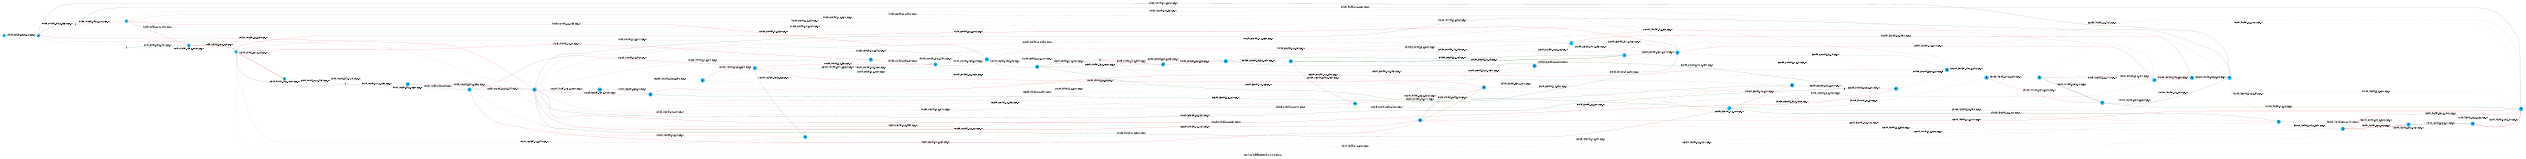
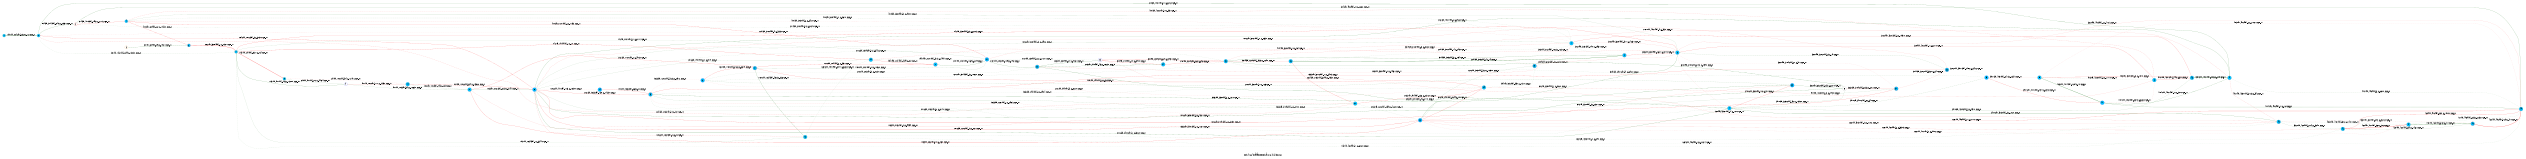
edge "6" -- "7": label "6_0.9kb - 7_48.7kb l=5031 g=3691 type=10" -> "28_6.7kb - 33_20.9kb l=7, g=2318.0, type=11"
edge "5" -- "7": now "2" -- "7"
